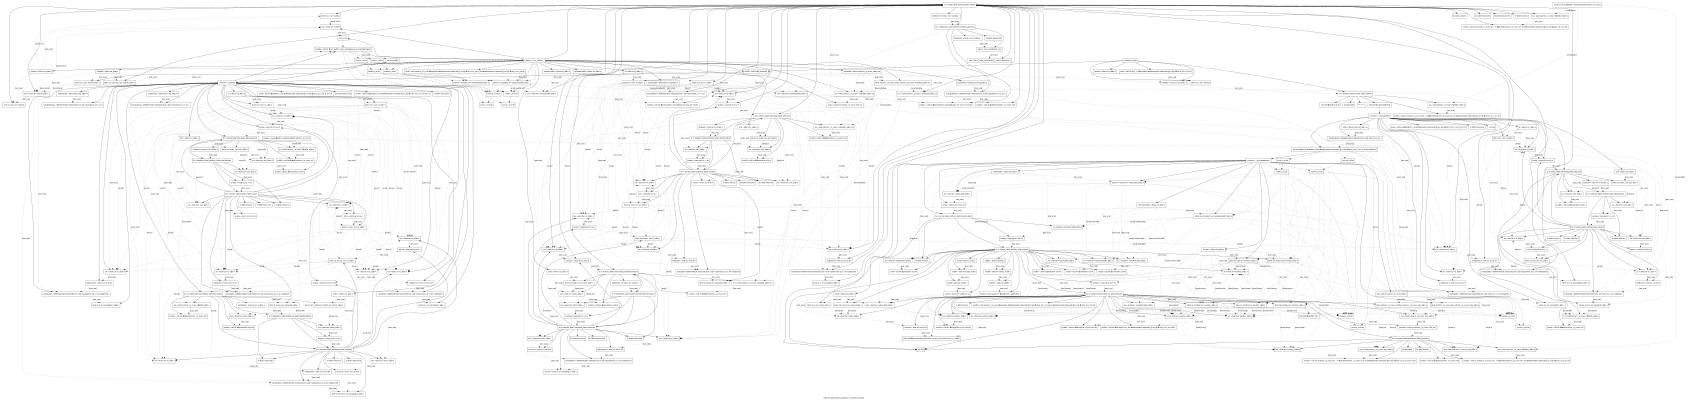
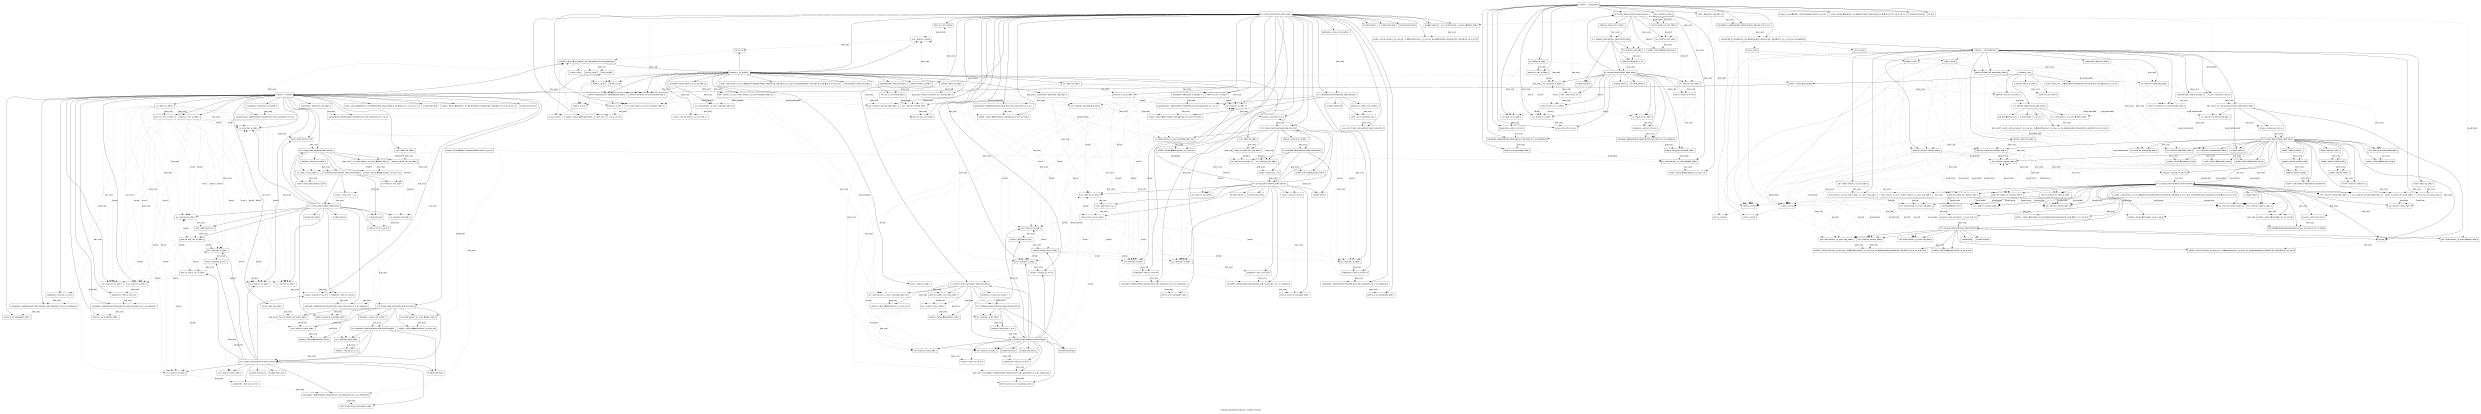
edge "br i1 %cmp, label %if.then, label %if.end" -> "%idxprom27 = sext i32 %17 to i64": now "br i1 %tobool30, label %land.end, label %land.rhs" -> "%idxprom27 = sext i32 %17 to i64"
node "call void @_Z8changeFnv()": removed
node "%conv18 = trunc i32 %12 to i8": removed
